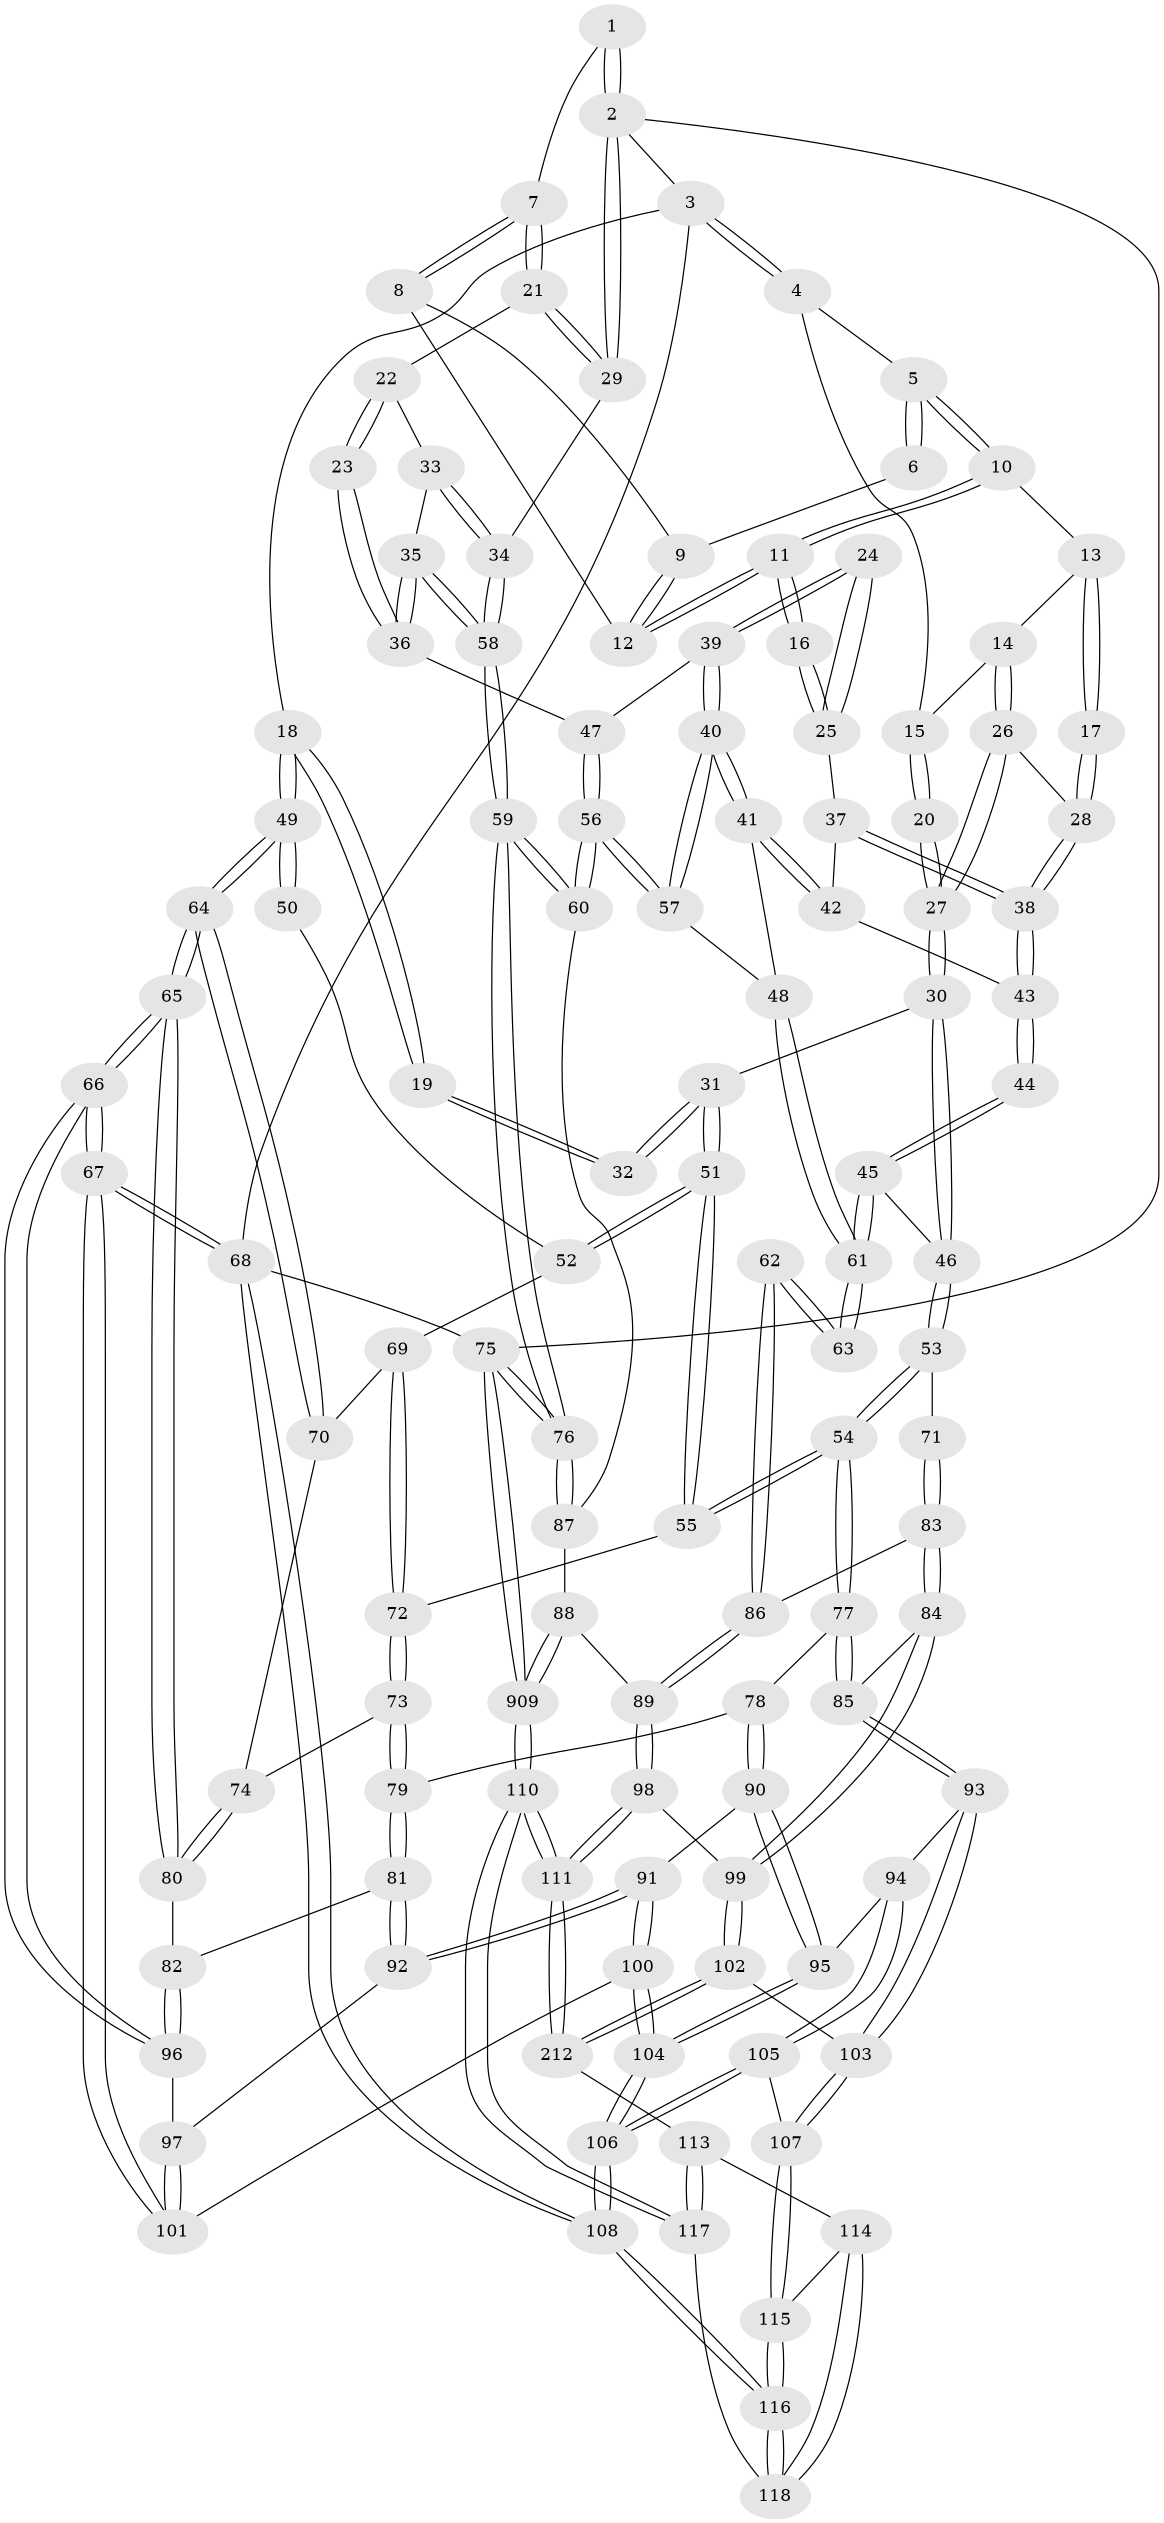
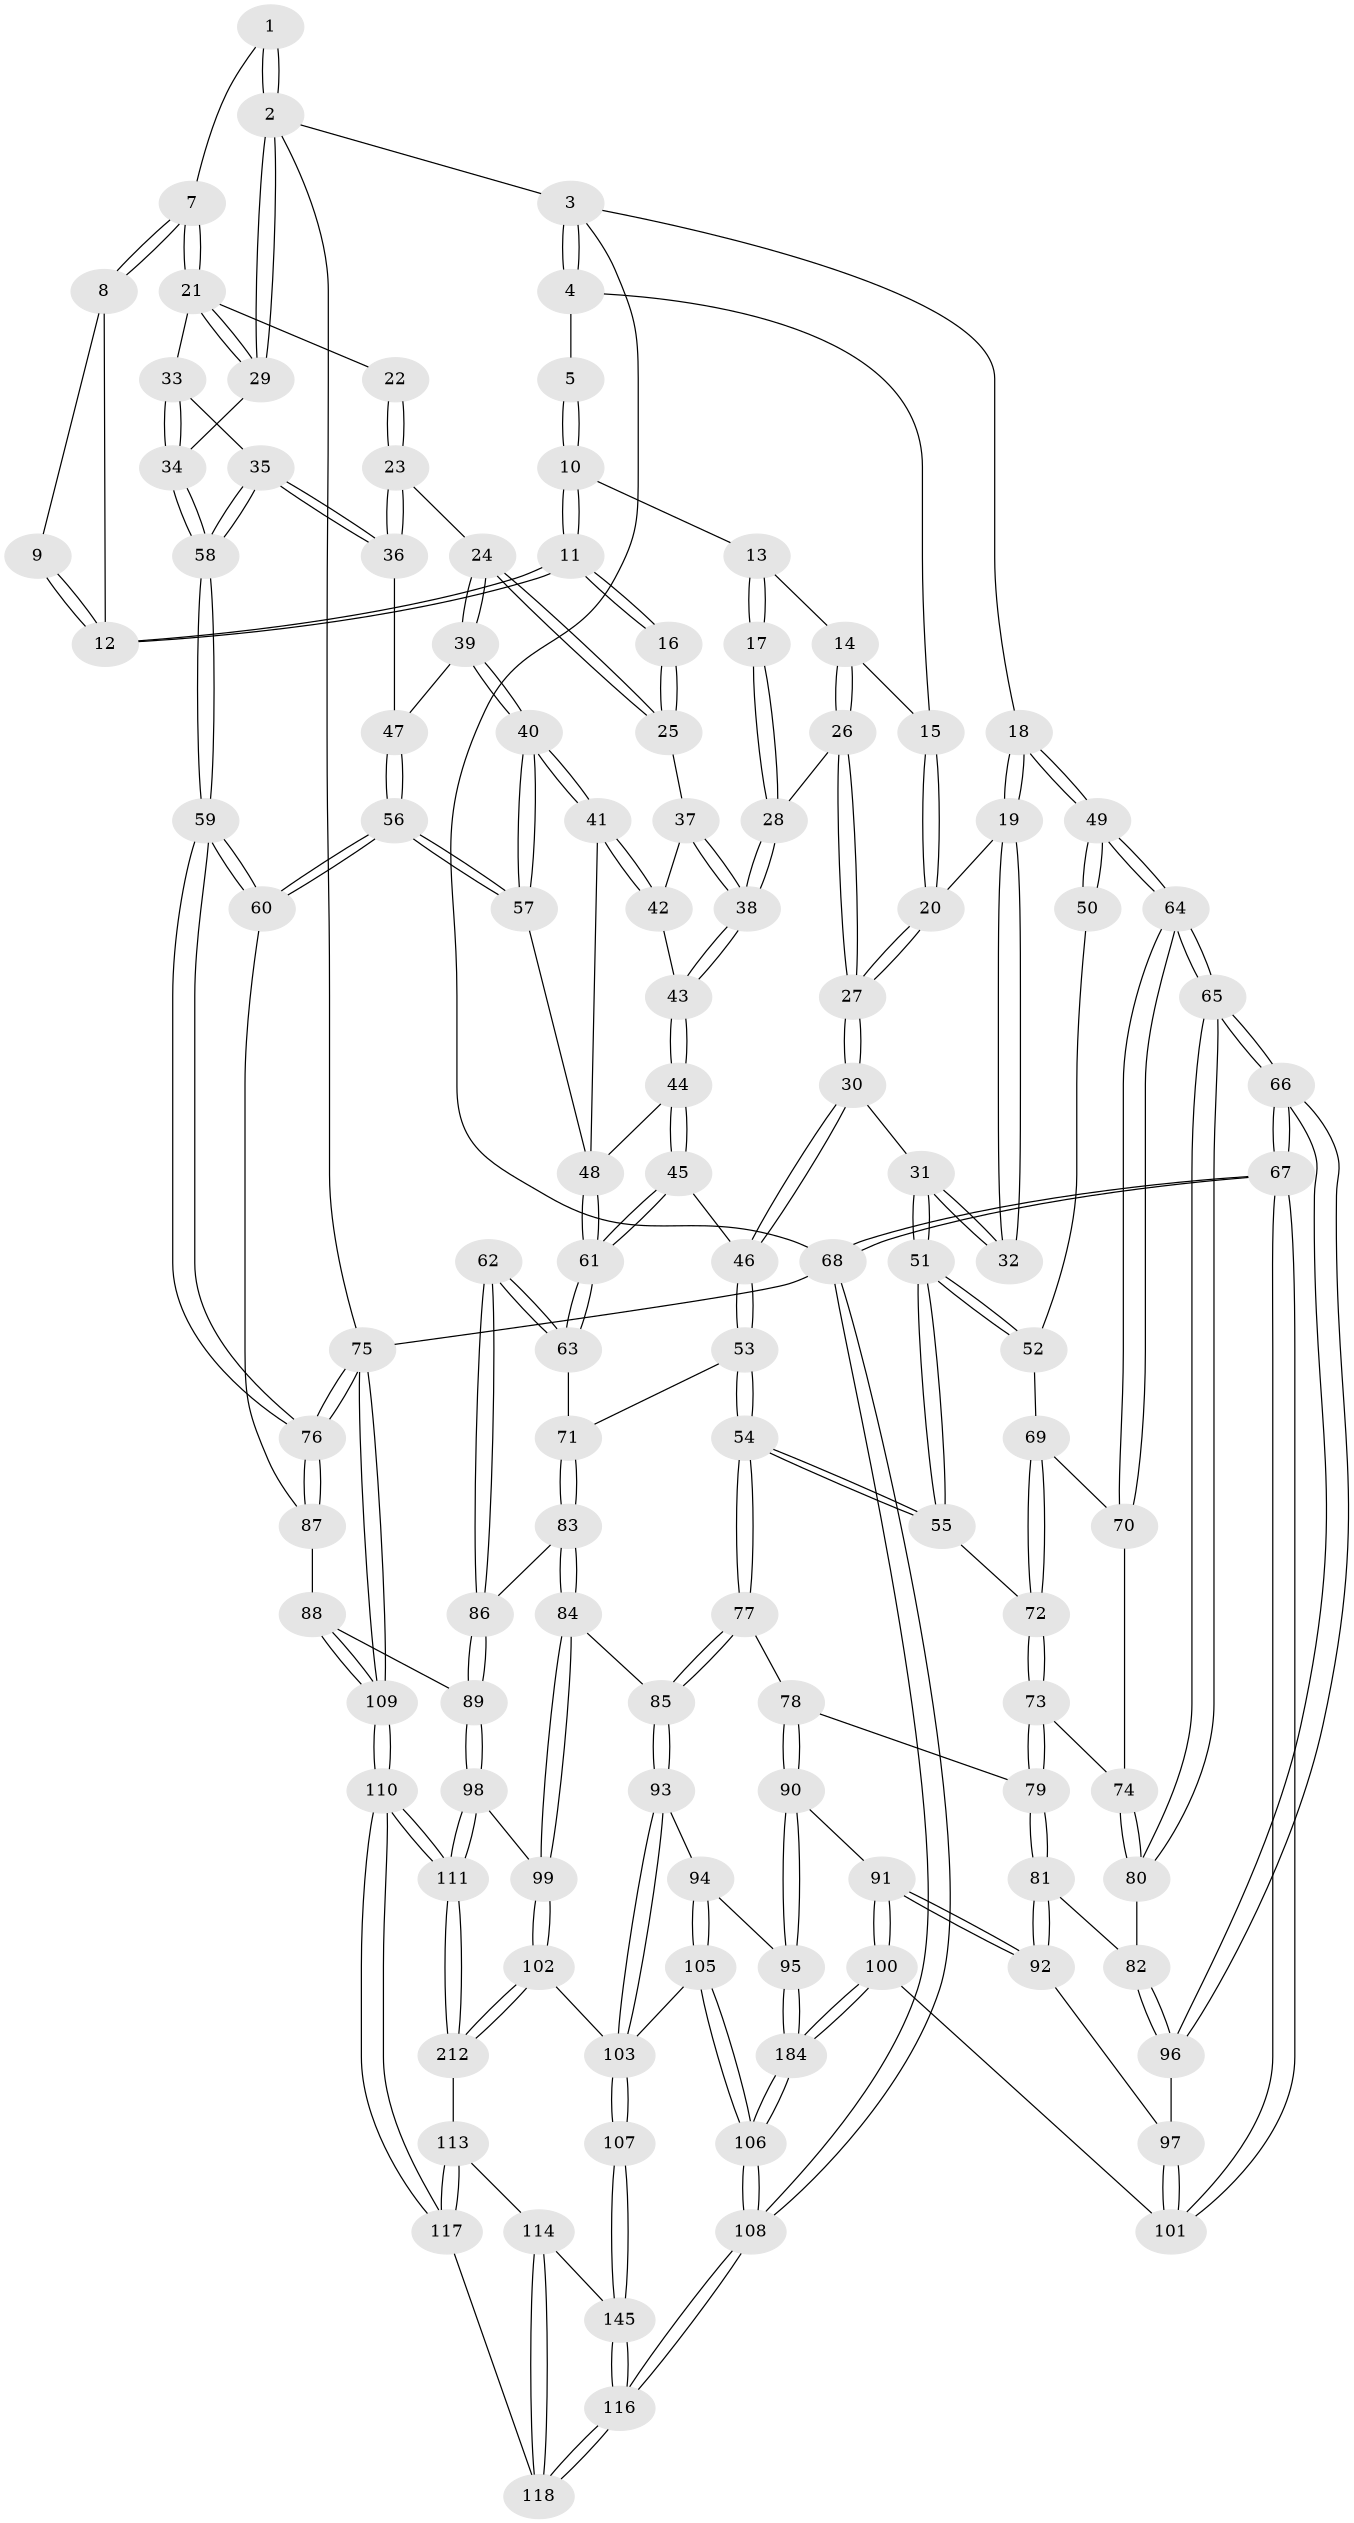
edge "22" -- "33": now "21" -- "33"
node "6": removed
edge "23" -- "24": added
edge "19" -- "20": added
edge "44" -- "48": added
edge "63" -- "71": added
node "909": label "909" -> "109"
node "104": label "104" -> "184"
edge "105" -- "107": now "105" -- "103"
node "115": label "115" -> "145"
